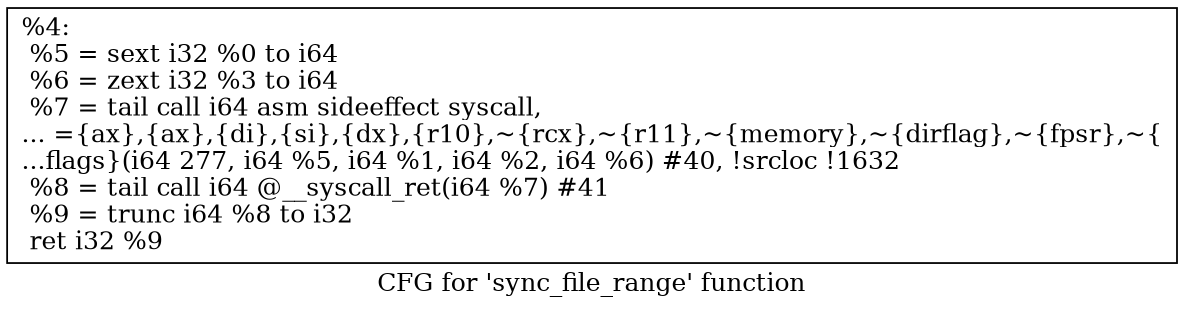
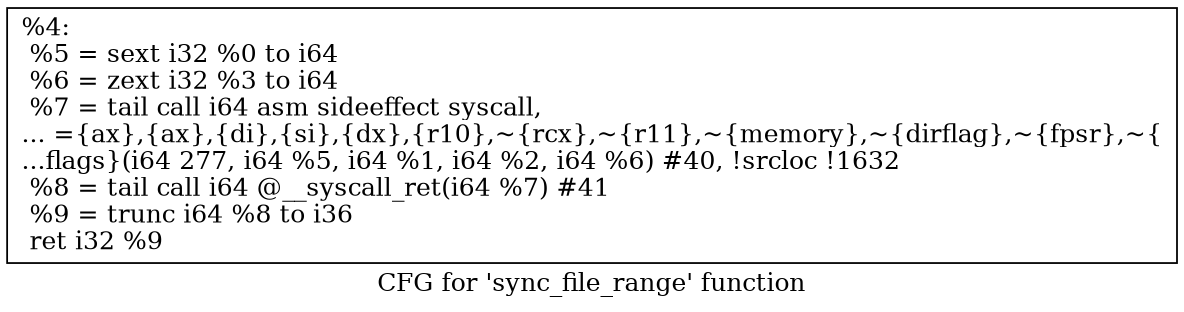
node "%4:": text "%9 = trunc i64 %8 to i32" -> "%9 = trunc i64 %8 to i36"
